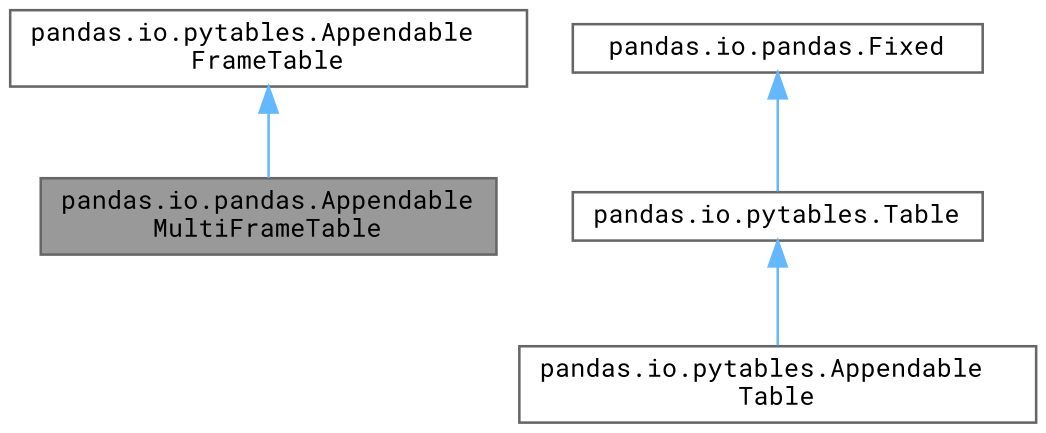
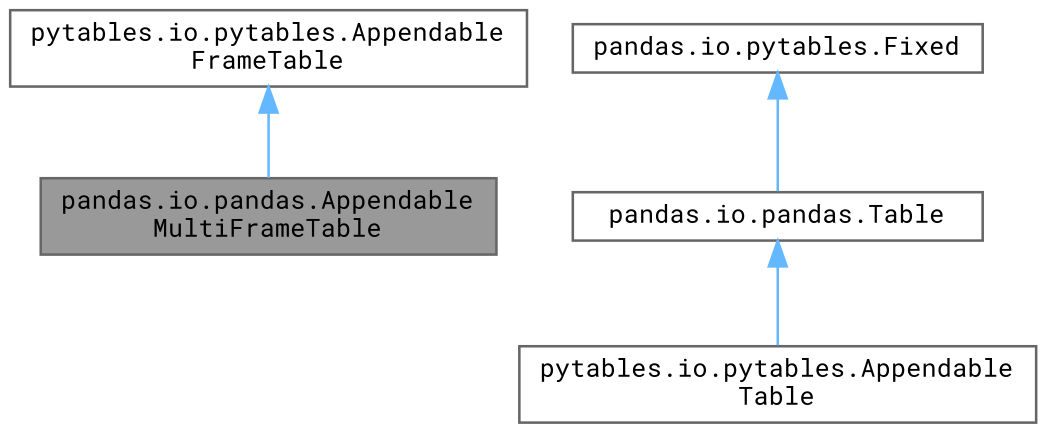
node "pandas.io.pytables.Appendable FrameTable": label "pandas.io.pytables.Appendable FrameTable" -> "pytables.io.pytables.Appendable FrameTable"
node "pandas.io.pandas.Fixed": label "pandas.io.pandas.Fixed" -> "pandas.io.pytables.Fixed"
node "pandas.io.pytables.Table": label "pandas.io.pytables.Table" -> "pandas.io.pandas.Table"
node "pandas.io.pytables.Appendable Table": label "pandas.io.pytables.Appendable Table" -> "pytables.io.pytables.Appendable Table"
